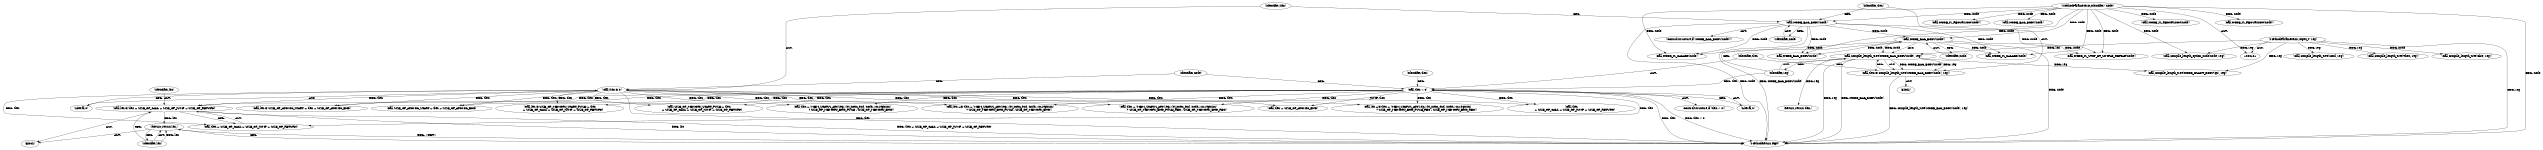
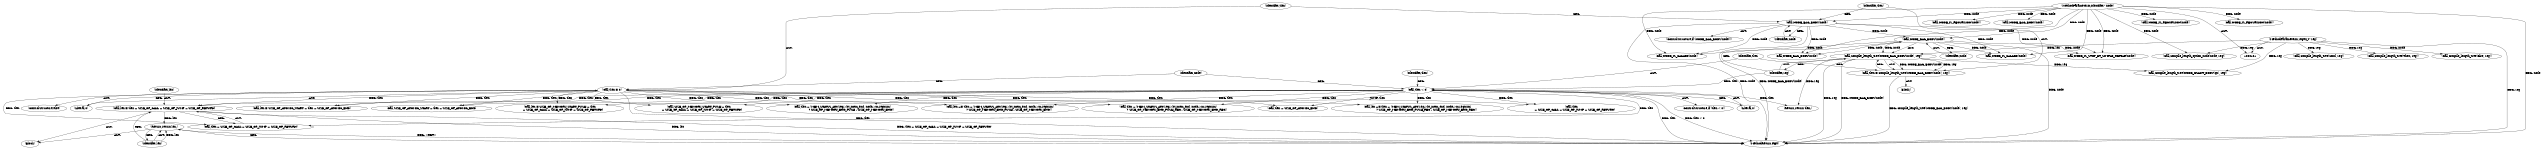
edge "(Call,tlen < 0)" -> "(Return,return tlen;)": added, label "DDG: tlen"
node "(ControlStructure,else)": added
